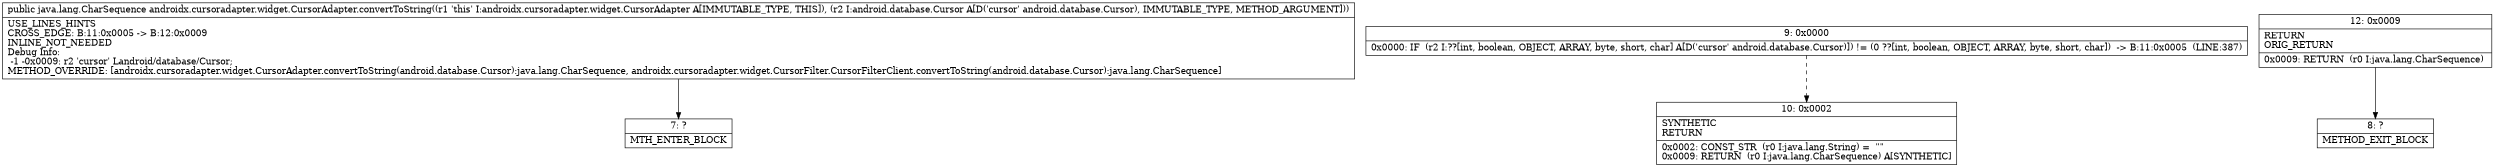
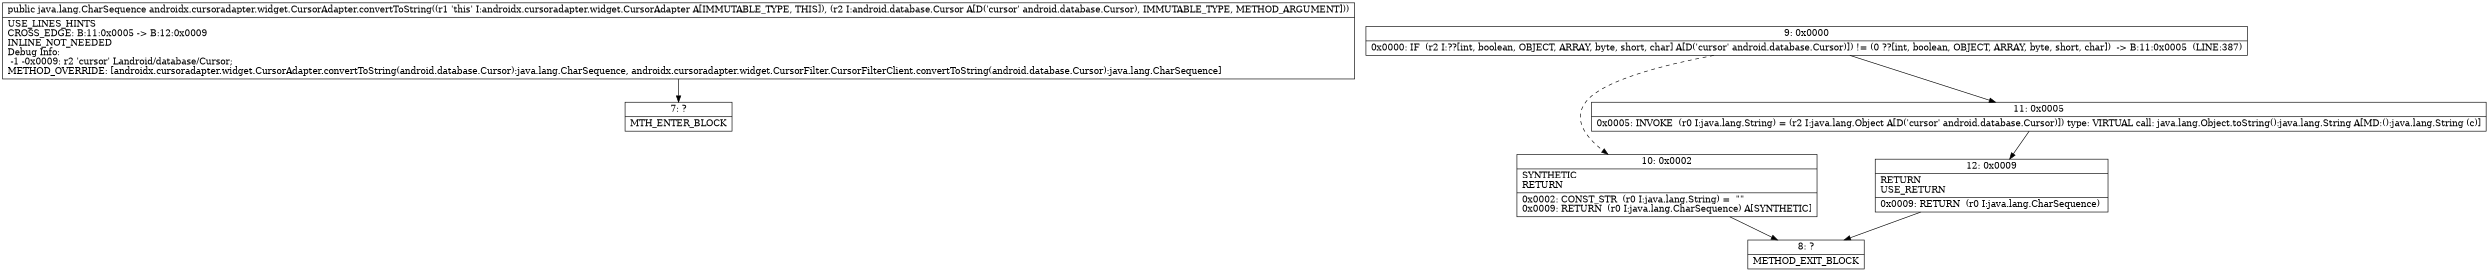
node "12: 0x0009": text "ORIG_RETURN" -> "USE_RETURN"
node "11: 0x0005": added
edge "10: 0x0002" -> "8: ?": added
